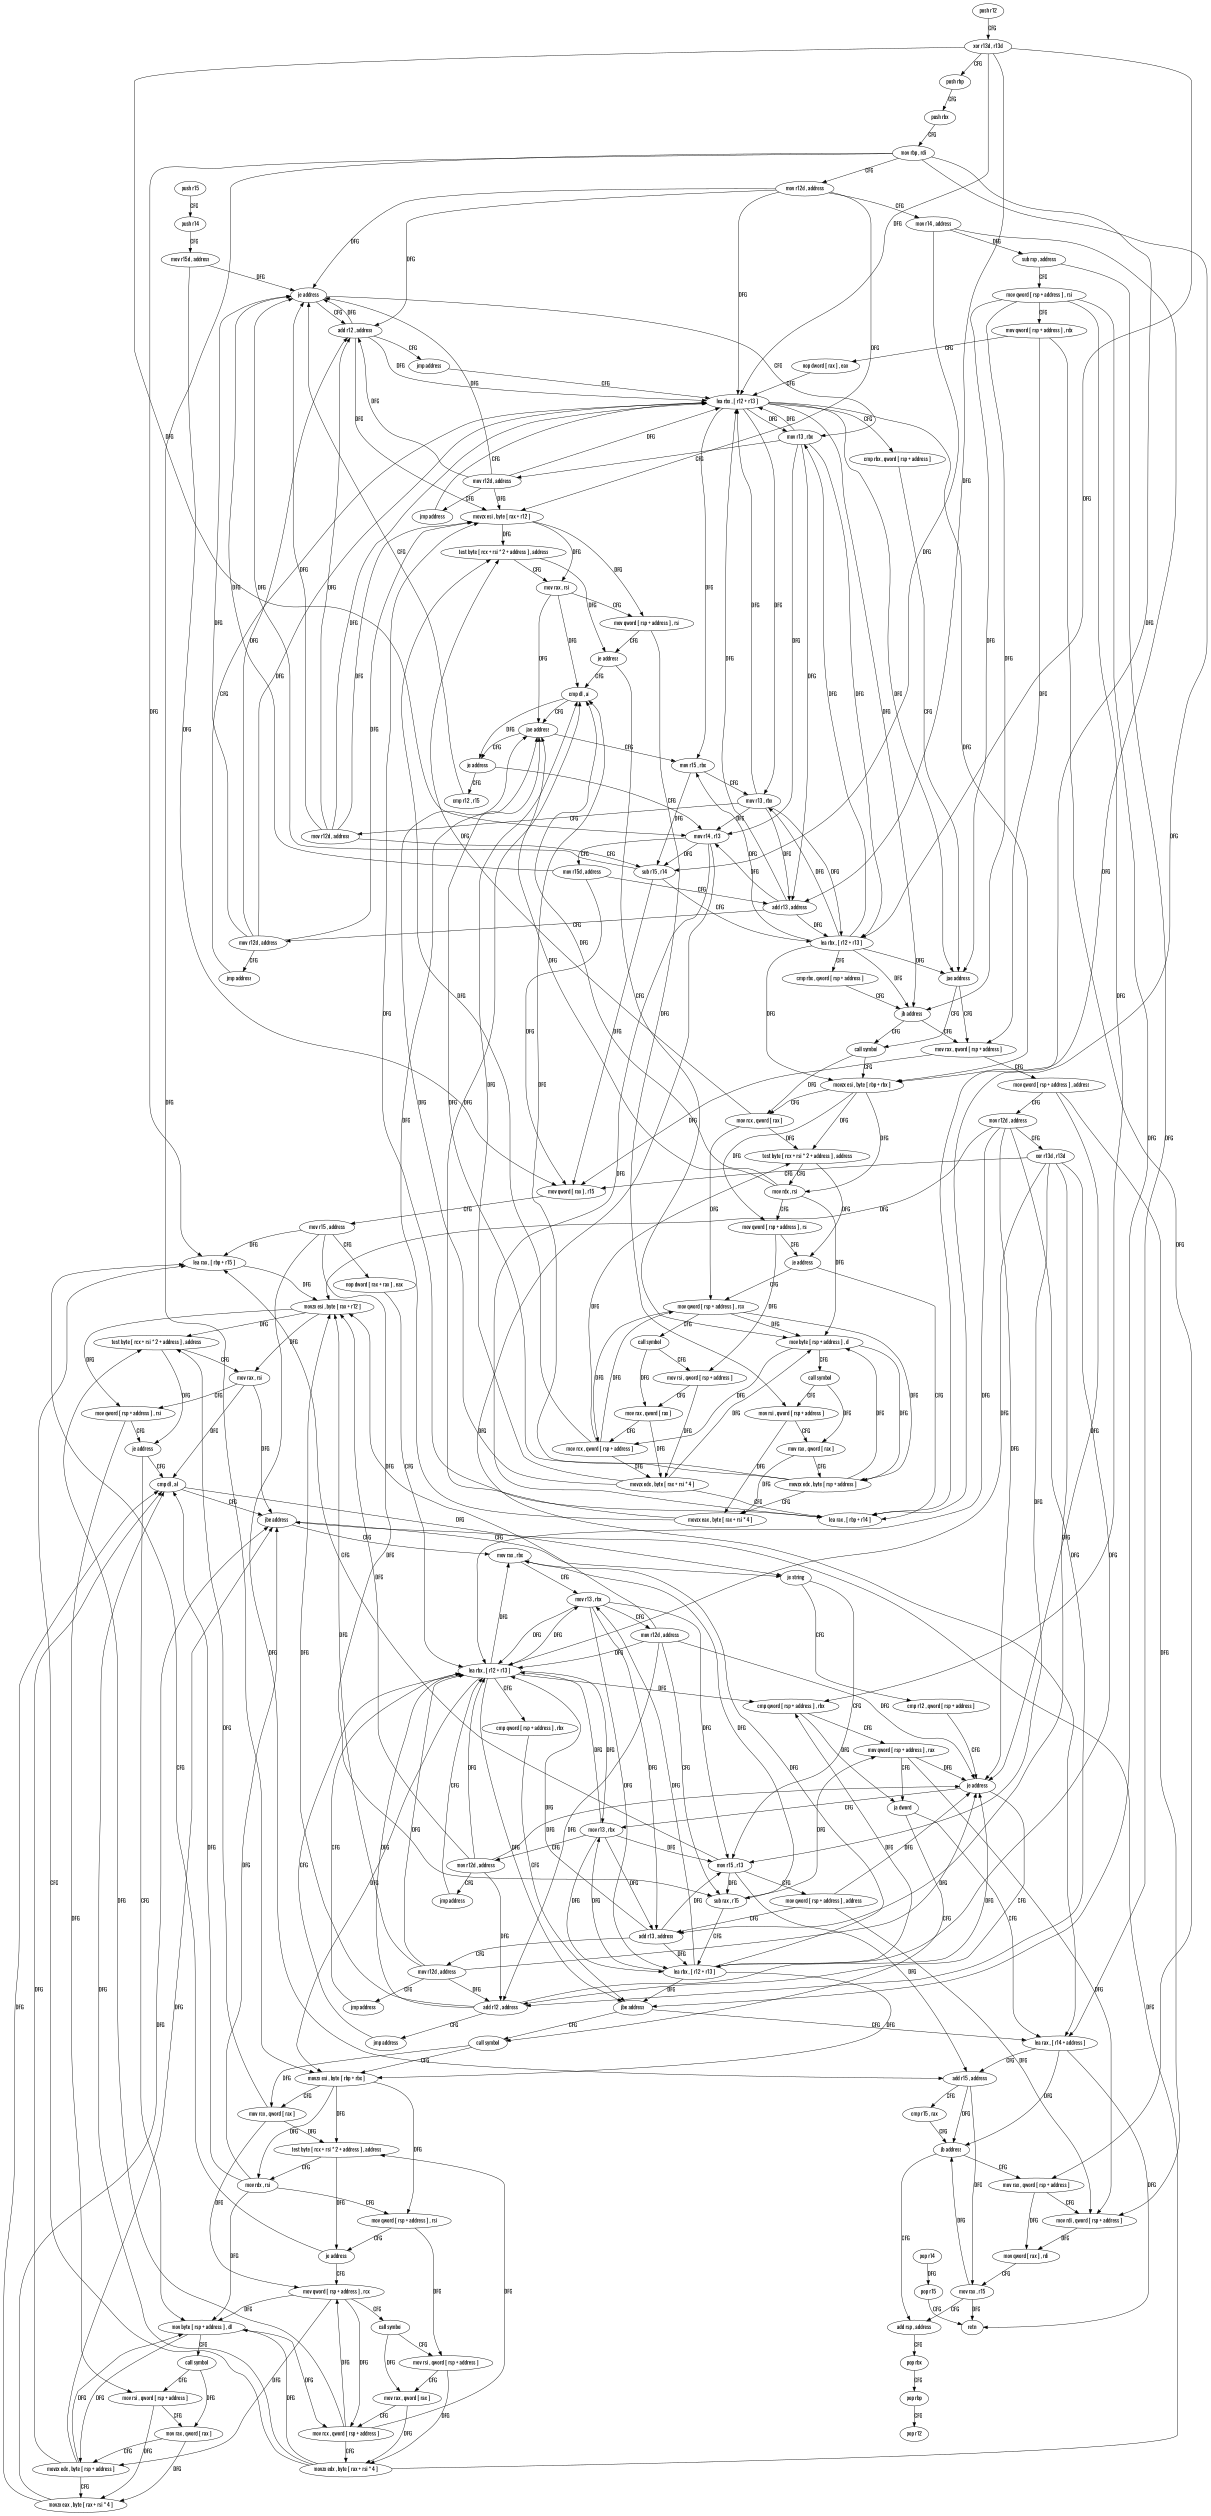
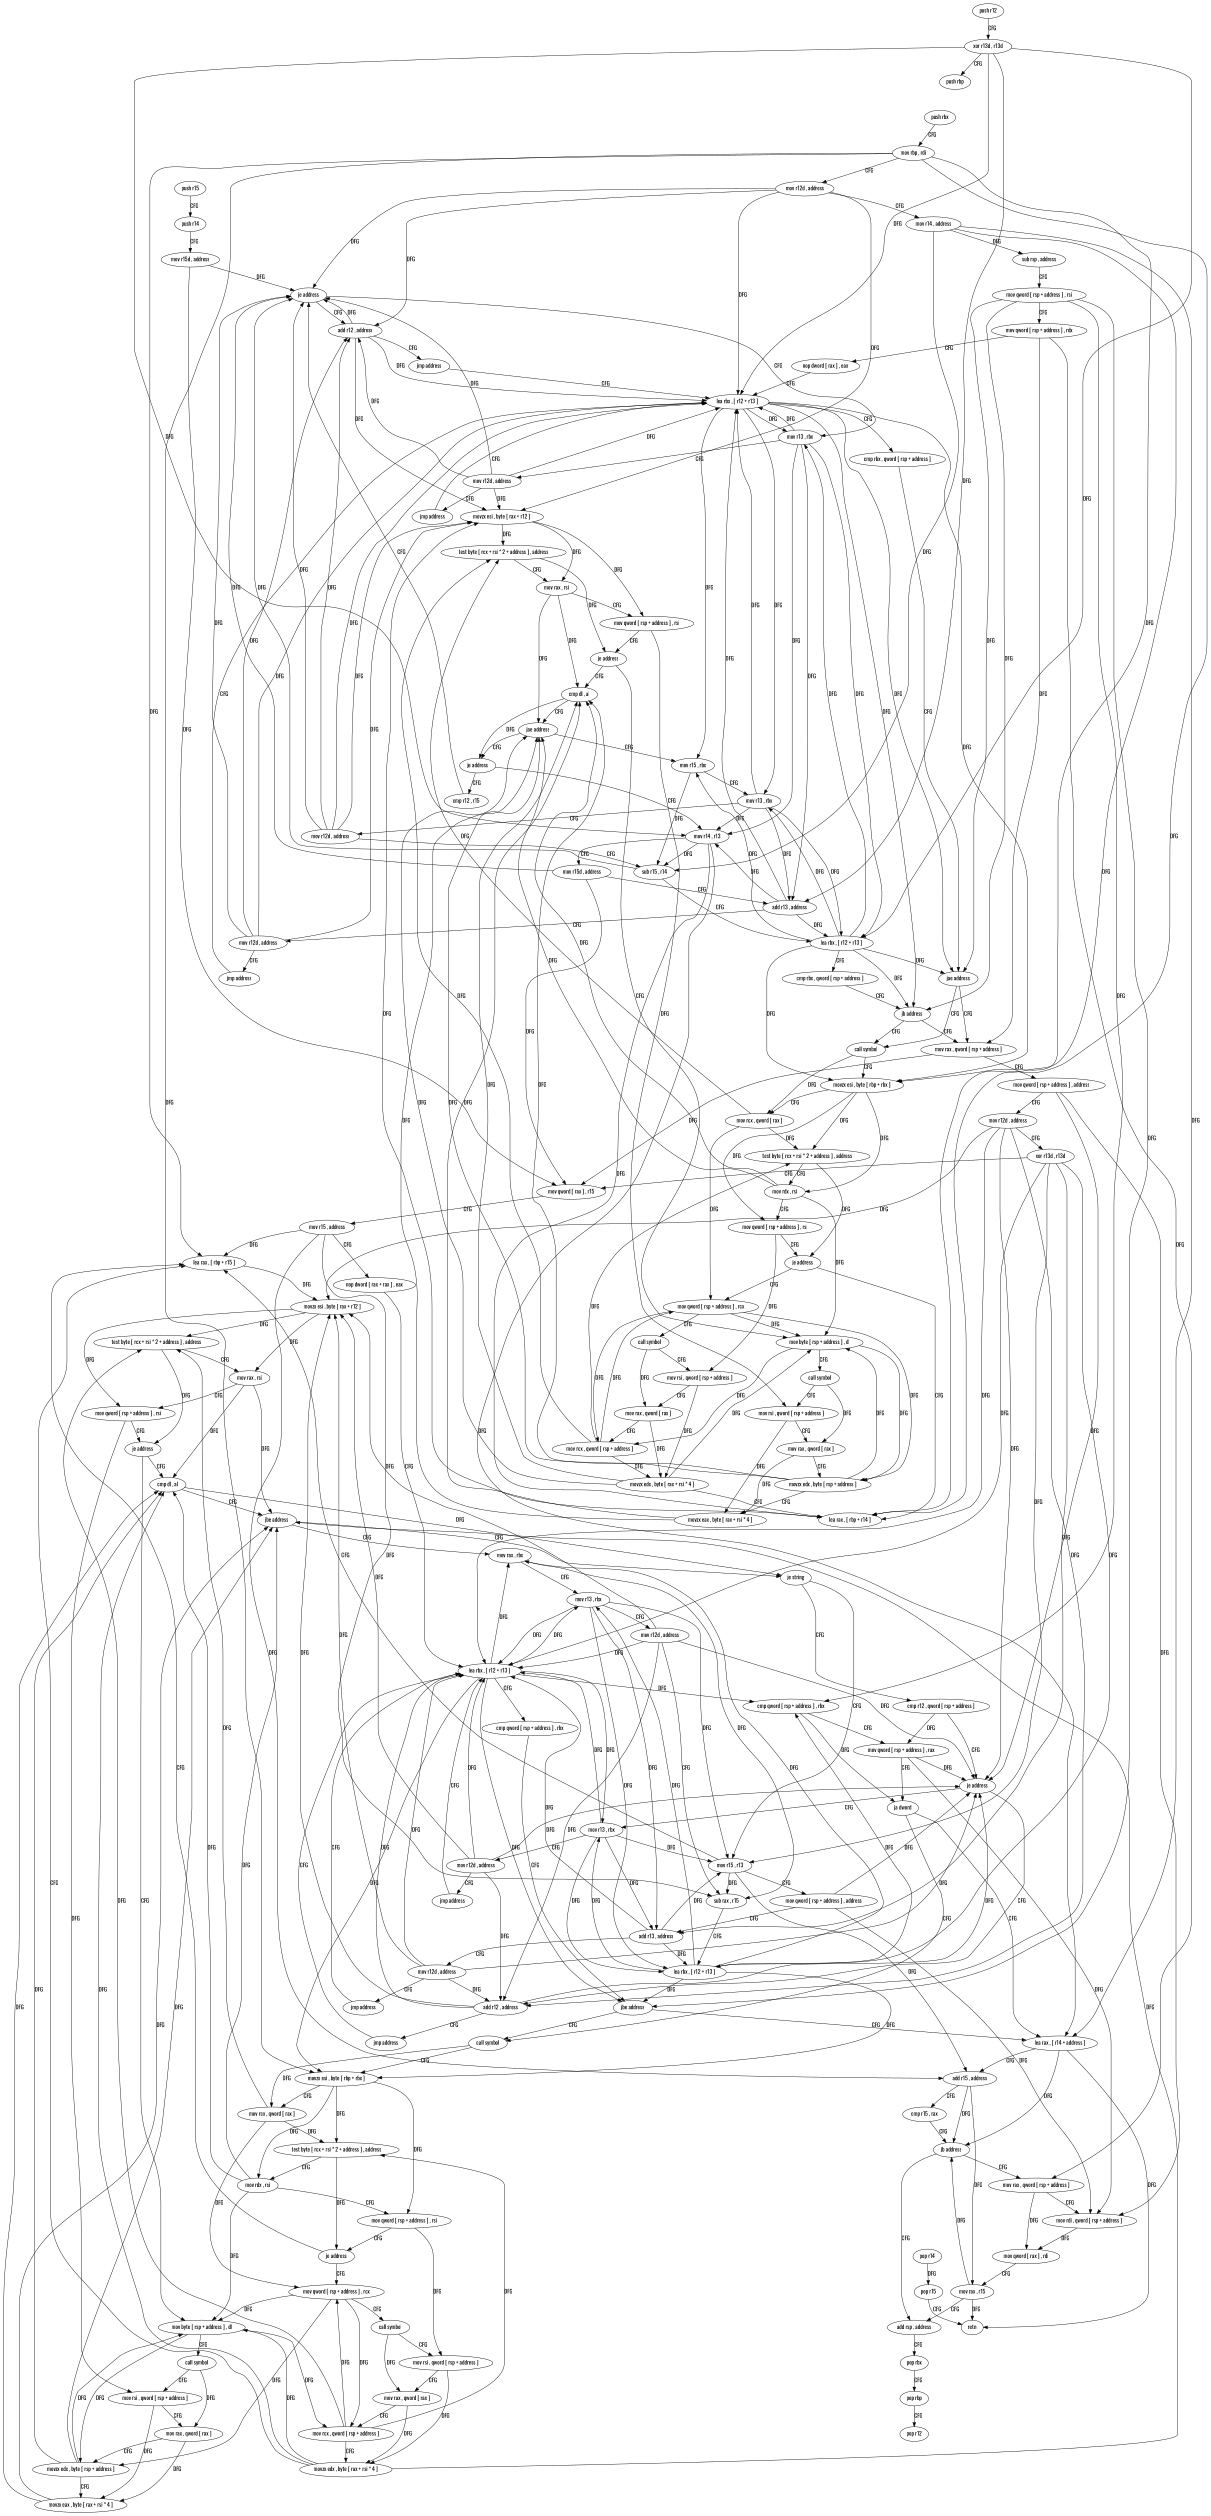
edge "push rbp" -> "push rbx": removed, label "CFG"
edge "sub r15 , r14" -> "mov qword [ rax ] , r15": removed, label "DFG"
edge "sub rsp , address" -> "lea rax , [ r14 + address ]": now "mov r14 , address" -> "lea rax , [ r14 + address ]"
edge "sub rax , r15" -> "mov qword [ rsp + address ] , rax": now "cmp r12 , qword [ rsp + address ]" -> "mov qword [ rsp + address ] , rax"
